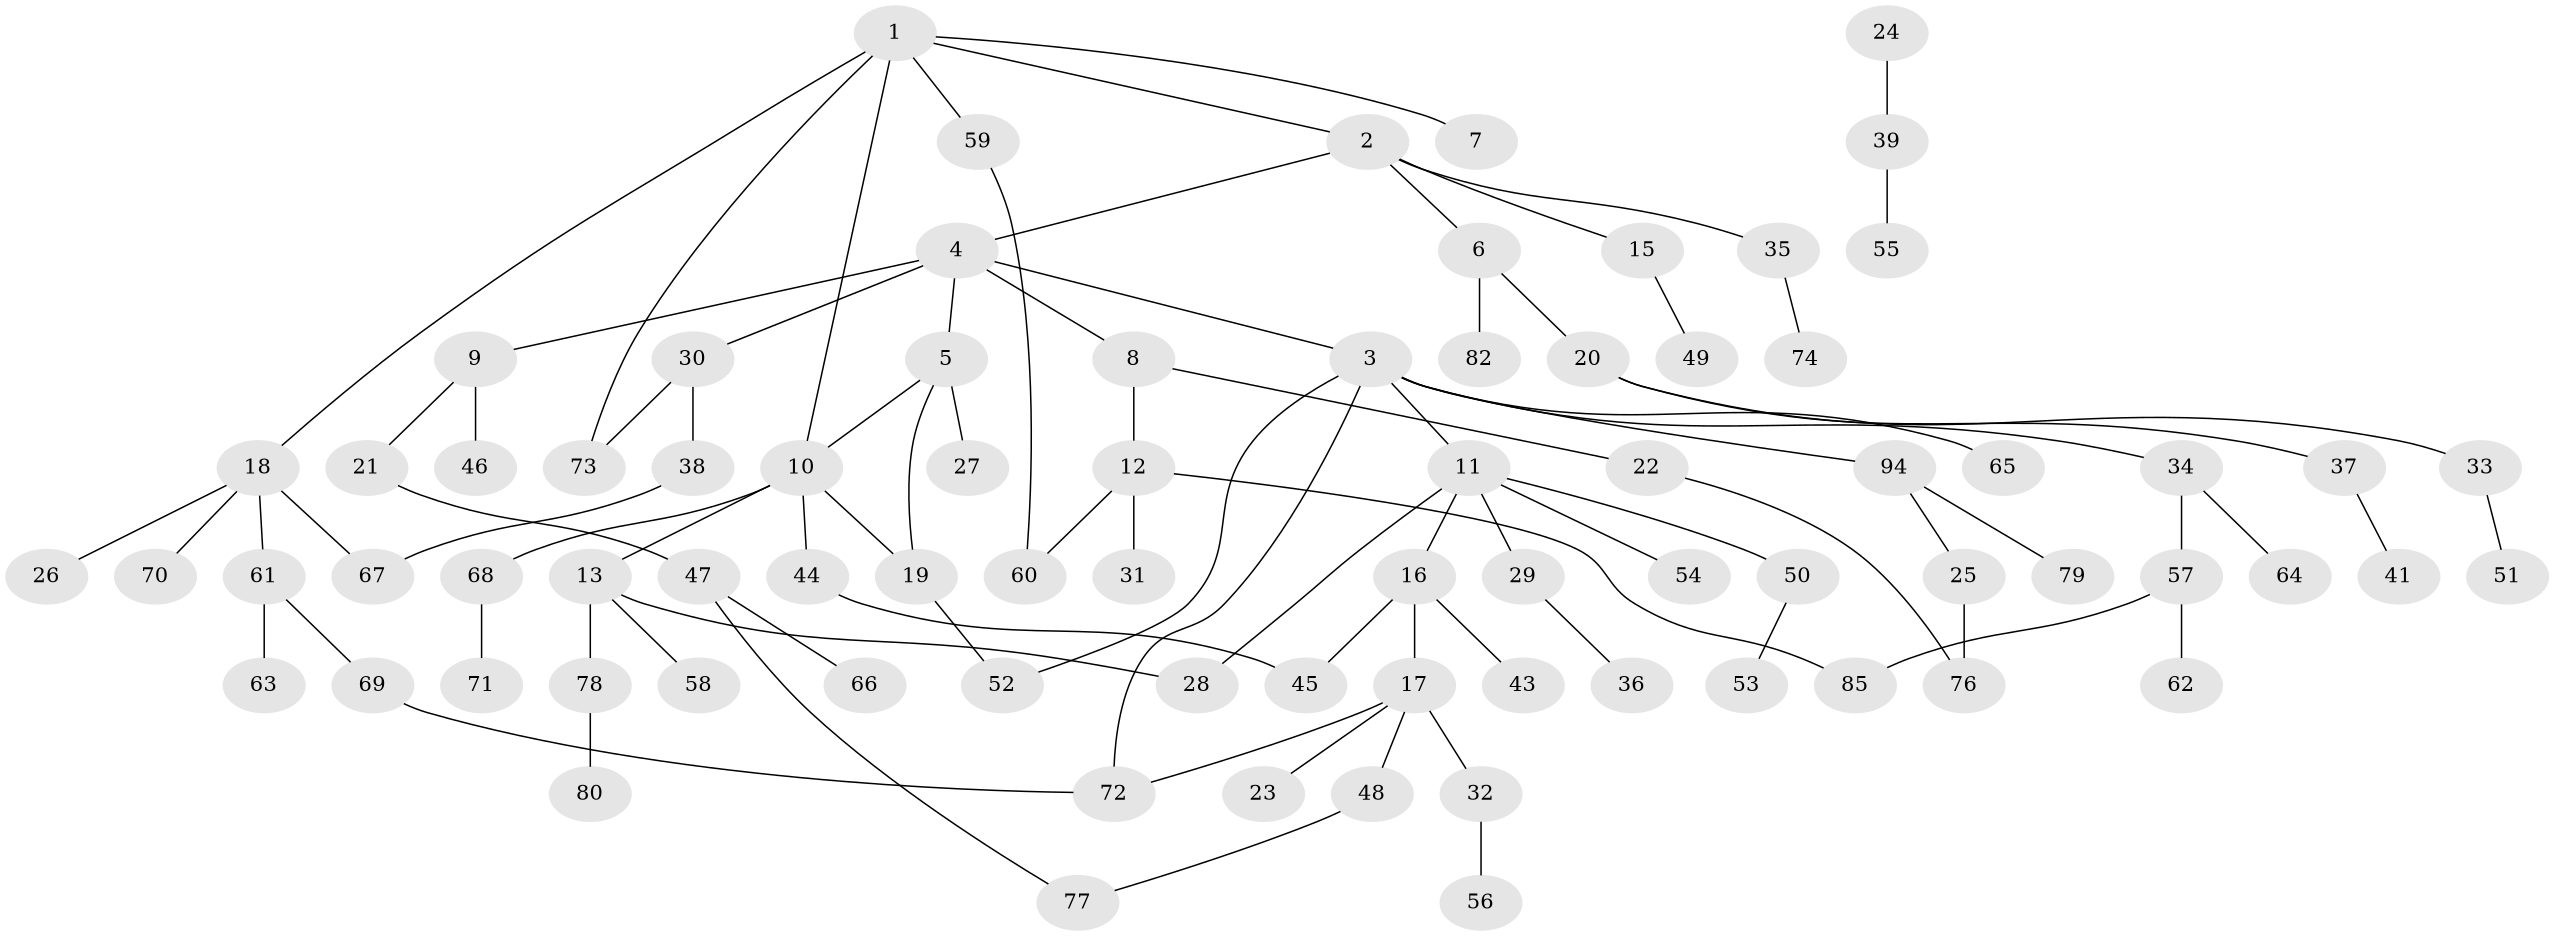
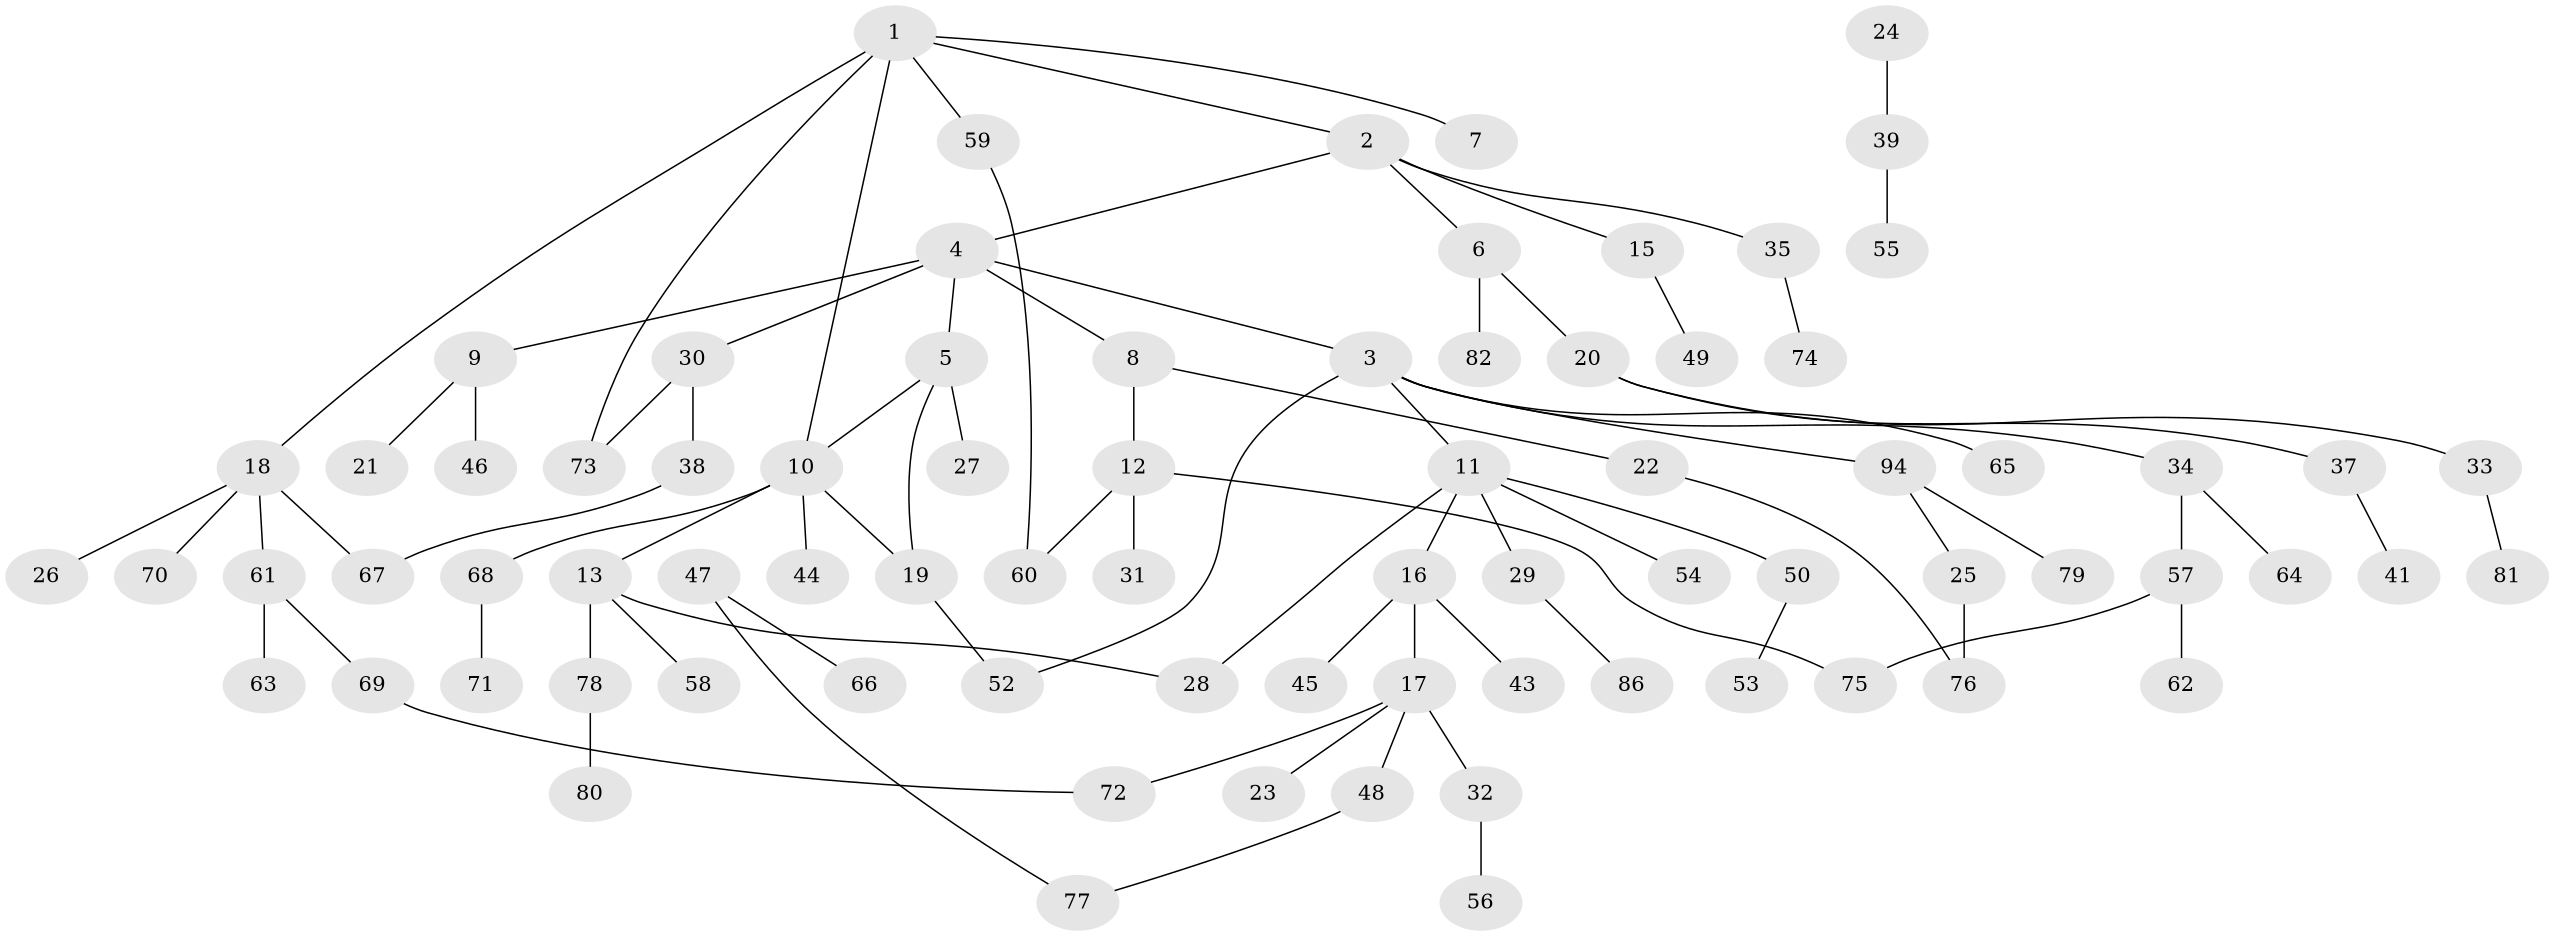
edge "21" -- "47": removed
node "51": label "51" -> "81"
edge "3" -- "72": removed
edge "44" -- "45": removed
node "36": label "36" -> "86"
node "85": label "85" -> "75"
